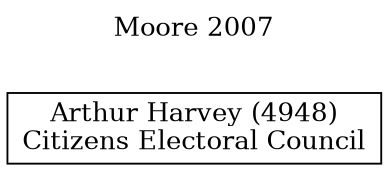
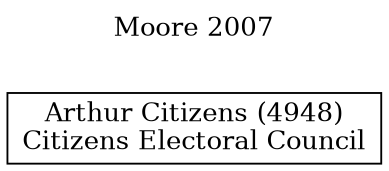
node "Arthur Harvey (4948) Citizens Electoral Council": label "Arthur Harvey (4948) Citizens Electoral Council" -> "Arthur Citizens (4948) Citizens Electoral Council"
